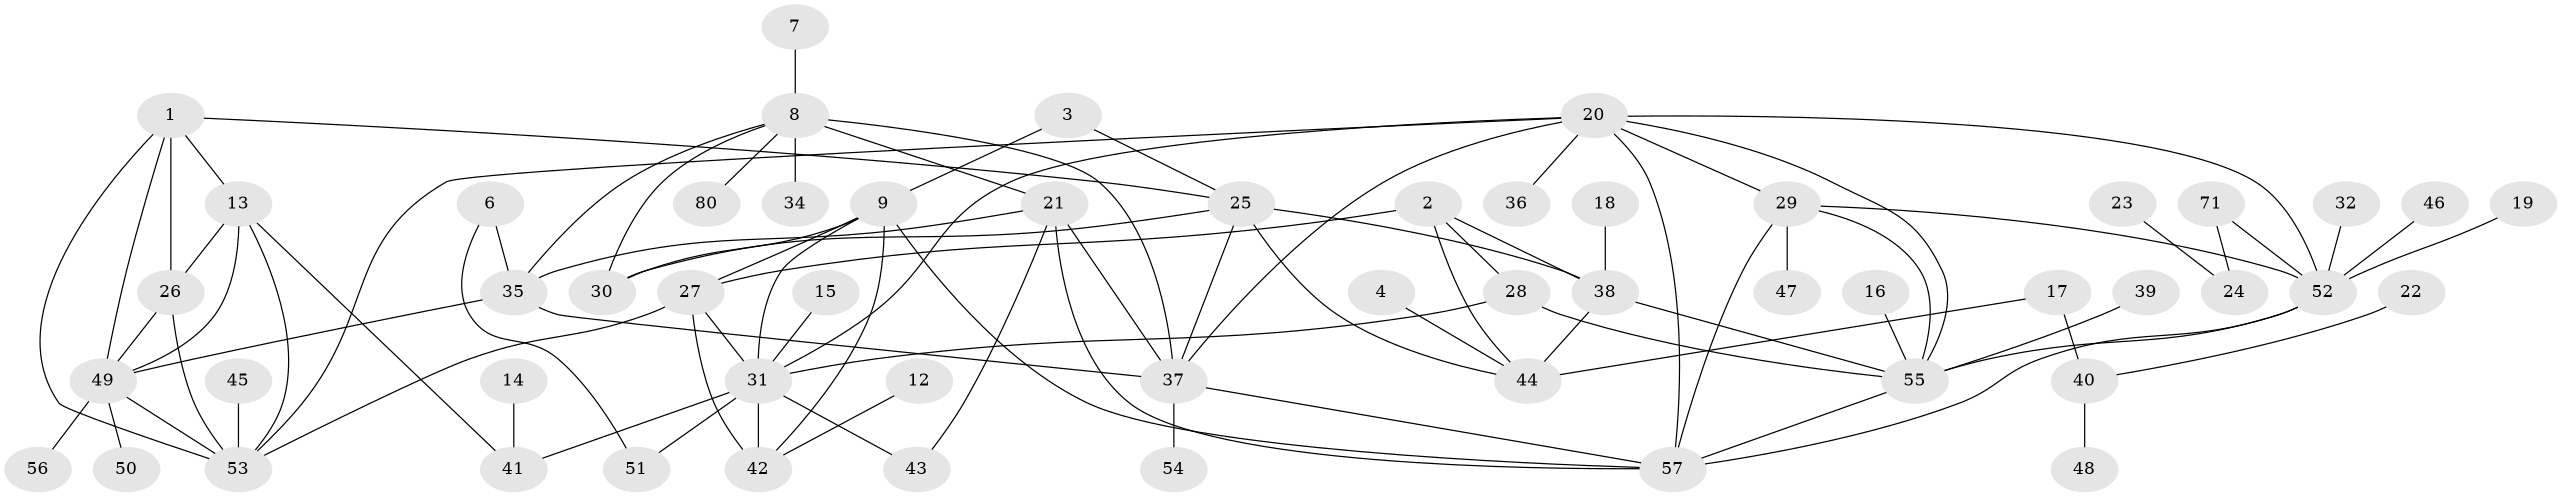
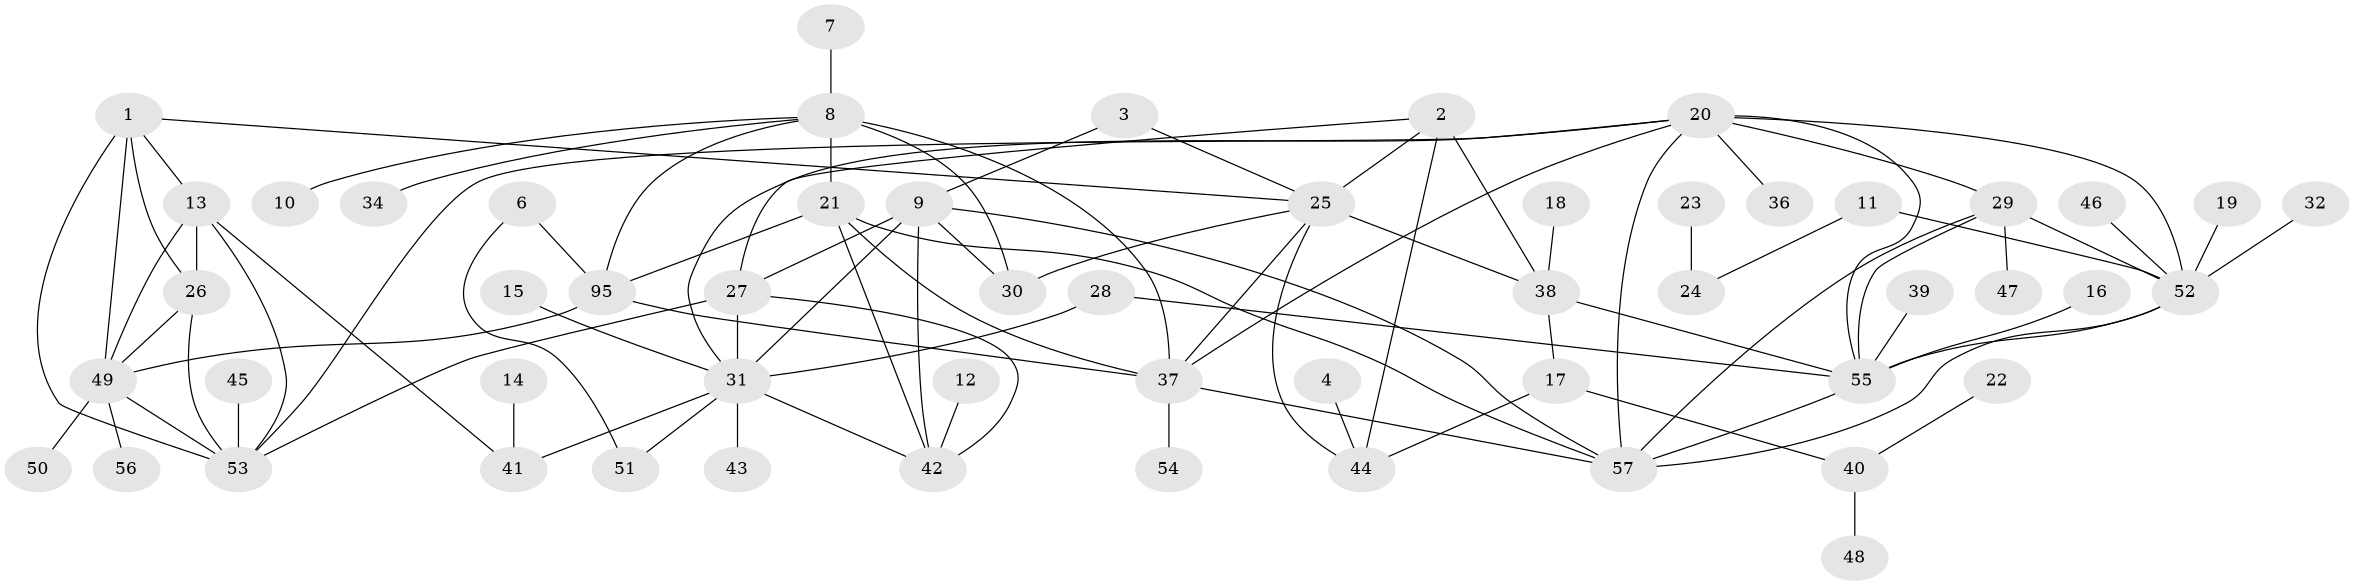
node "80": label "80" -> "10"
node "71": label "71" -> "11"
edge "2" -- "28": now "2" -- "25"
node "35": label "35" -> "95"
edge "21" -- "43": now "21" -- "42"
edge "38" -- "44": now "38" -- "17"
